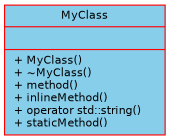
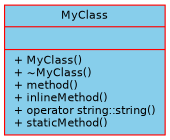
node "MyClass": text "+ operator std::string()" -> "+ operator string::string()"
